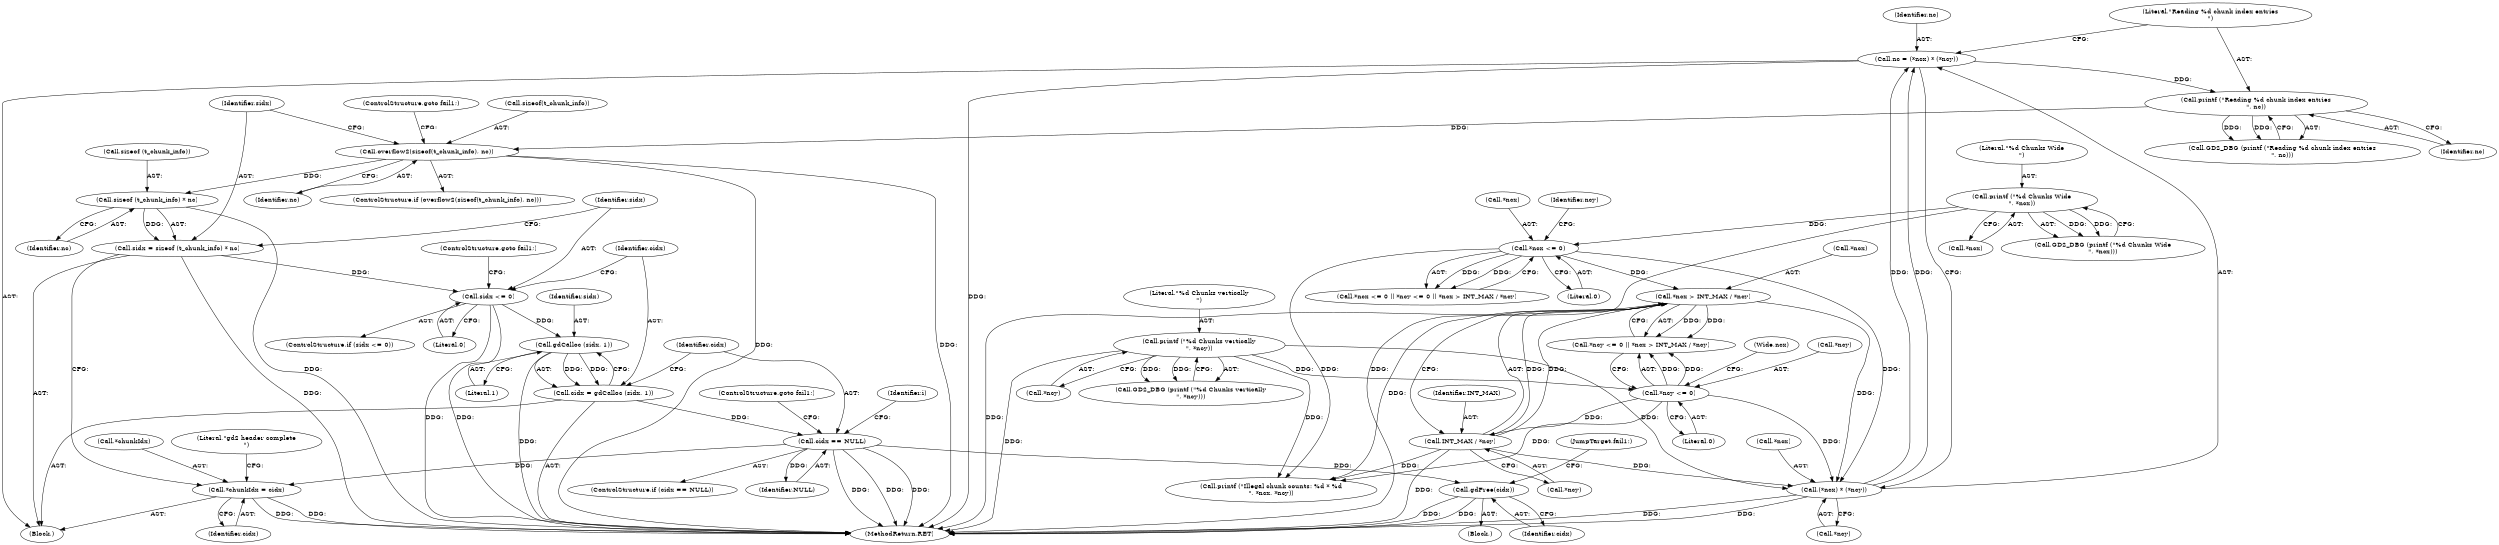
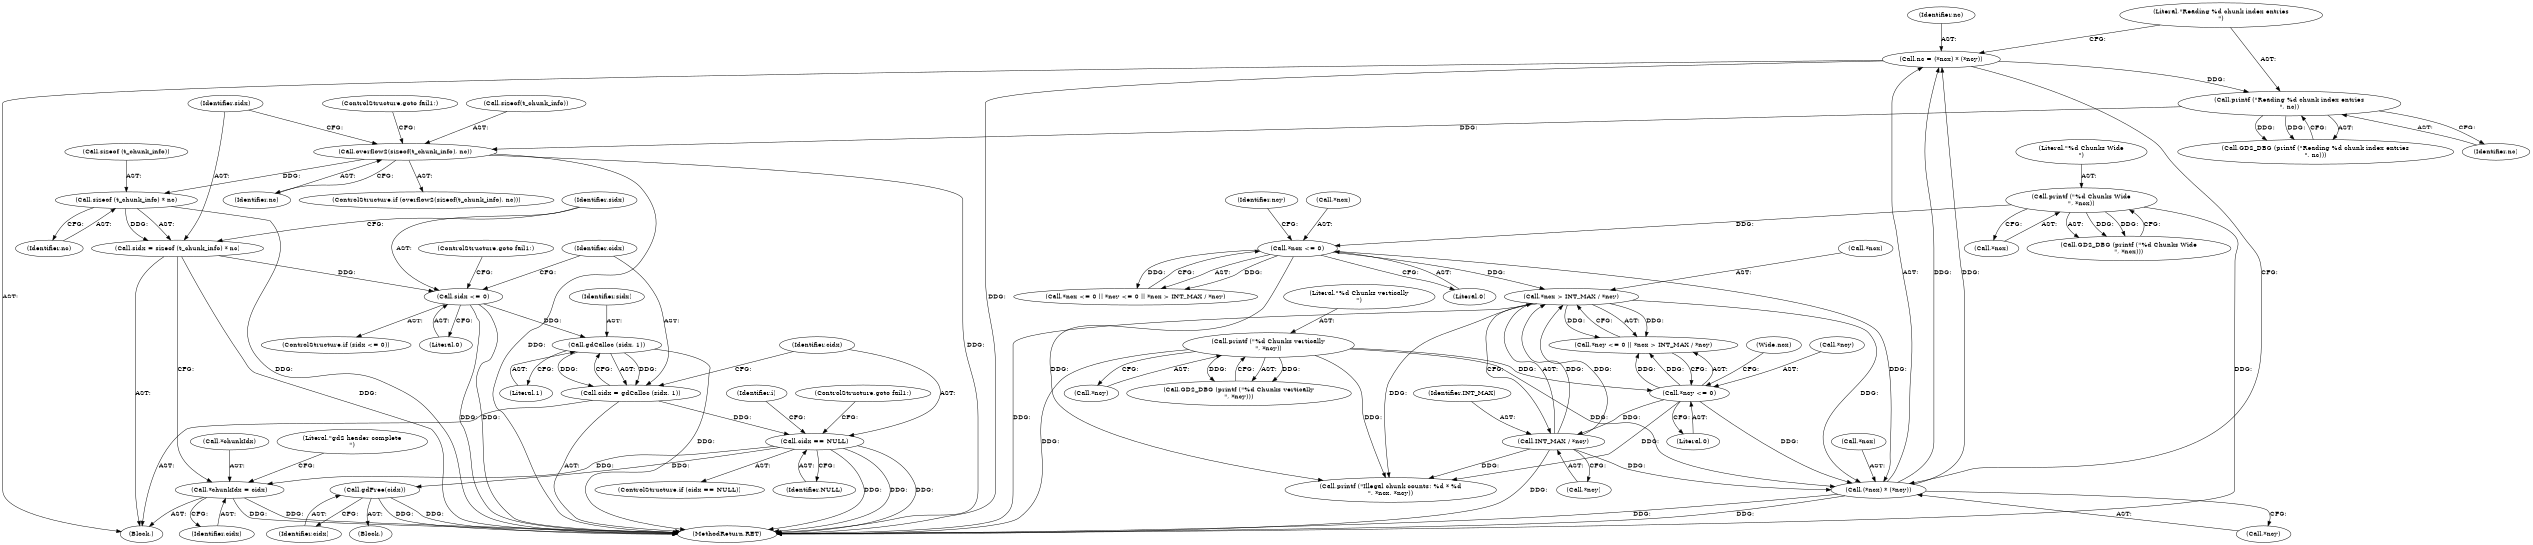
node "(JumpTarget,fail1:)": removed
edge "(Call,cidx == NULL)" -> "(Identifier,NULL)": label "DDG: " -> "CFG: "
